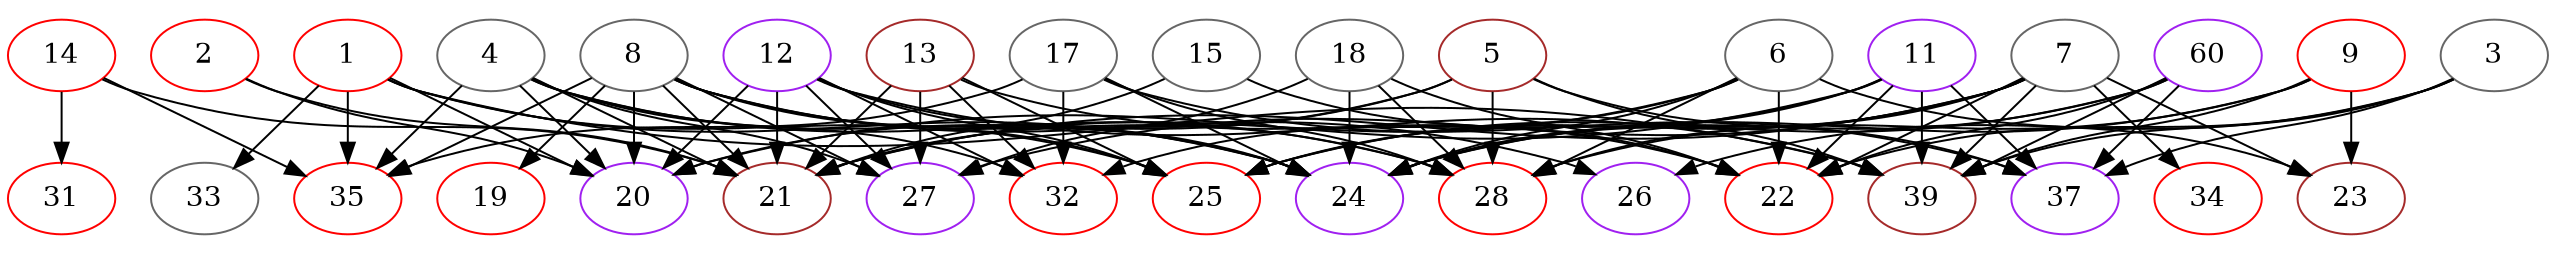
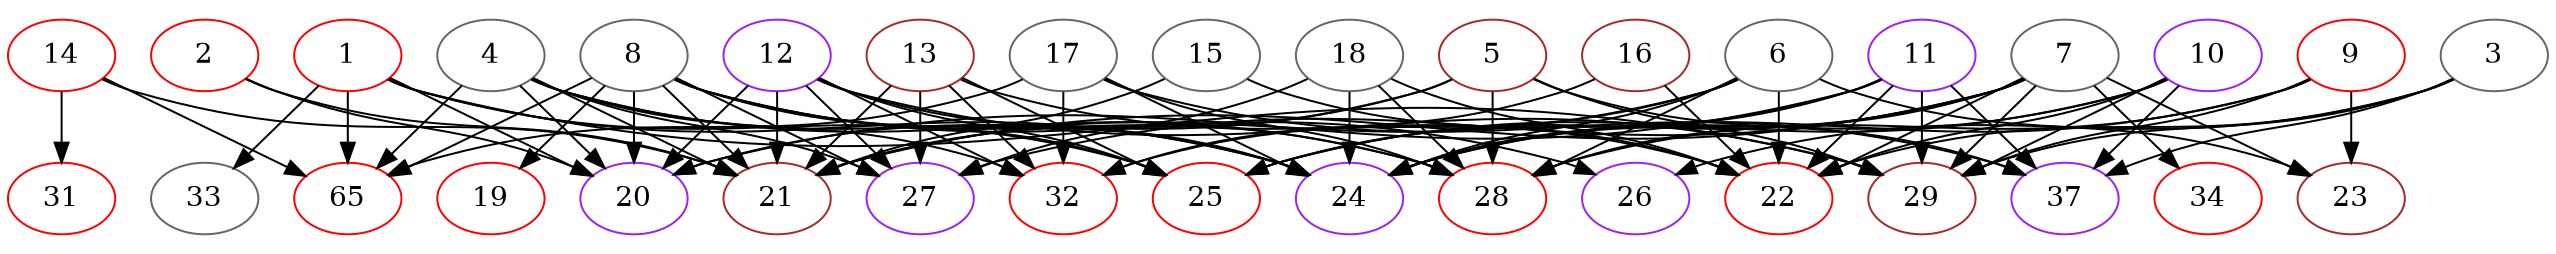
node "16": added
node "60": label "60" -> "10"
node "35": label "35" -> "65"
node "39": label "39" -> "29"
